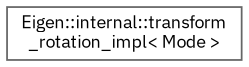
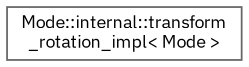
node "Eigen::internal::transform _rotation_impl< Mode >": label "Eigen::internal::transform _rotation_impl< Mode >" -> "Mode::internal::transform _rotation_impl< Mode >"
